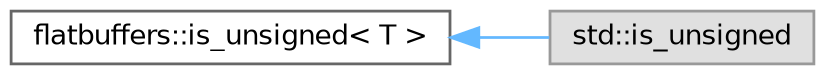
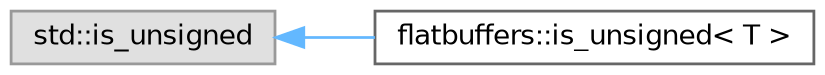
edge "std::is_unsigned" -> "flatbuffers::is_unsigned< T >": reversed
